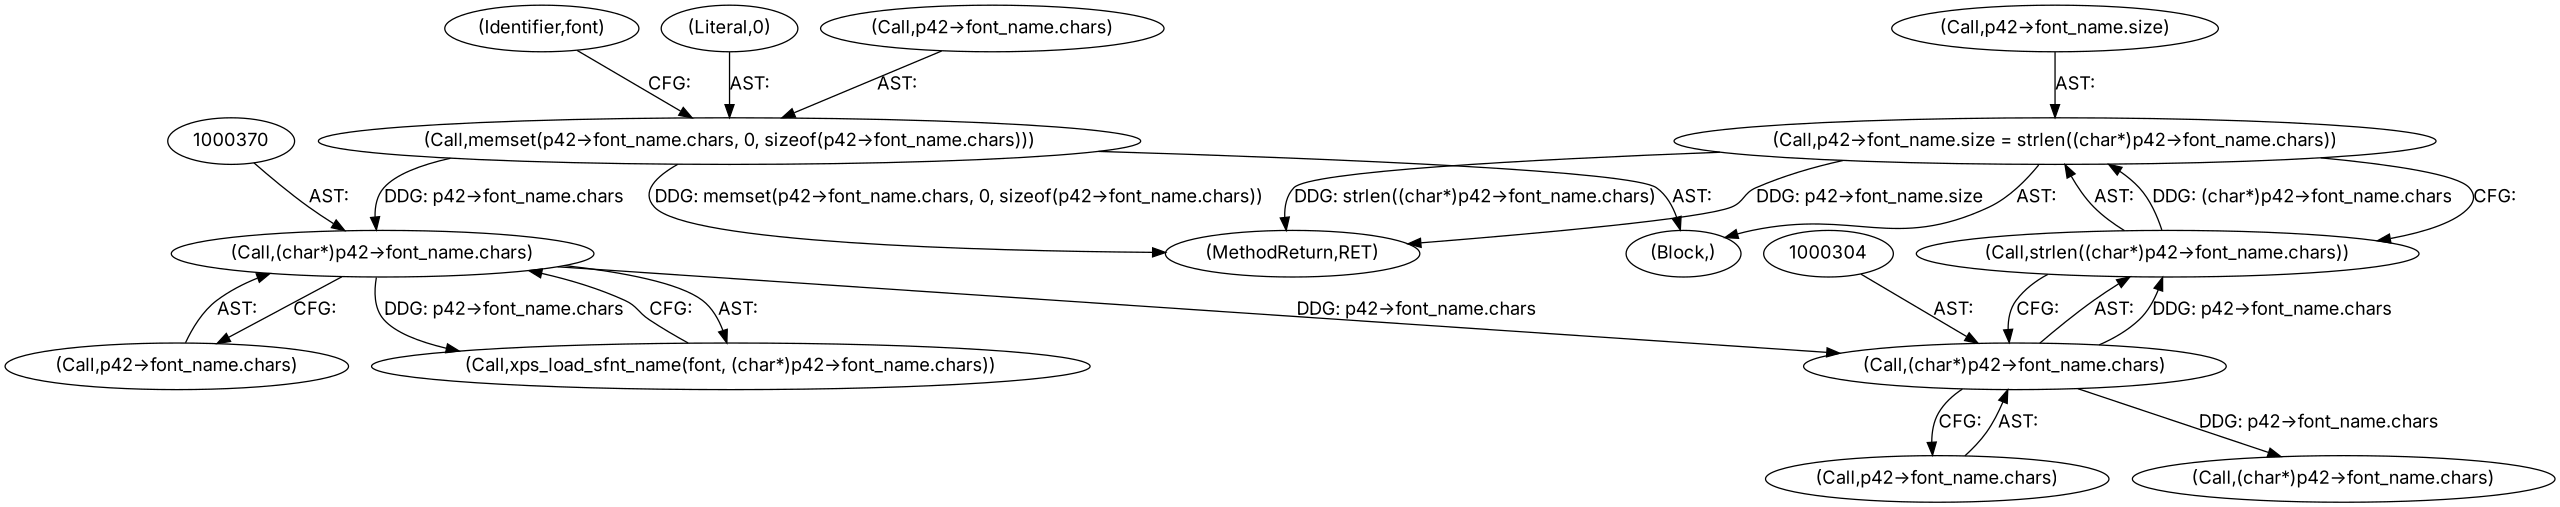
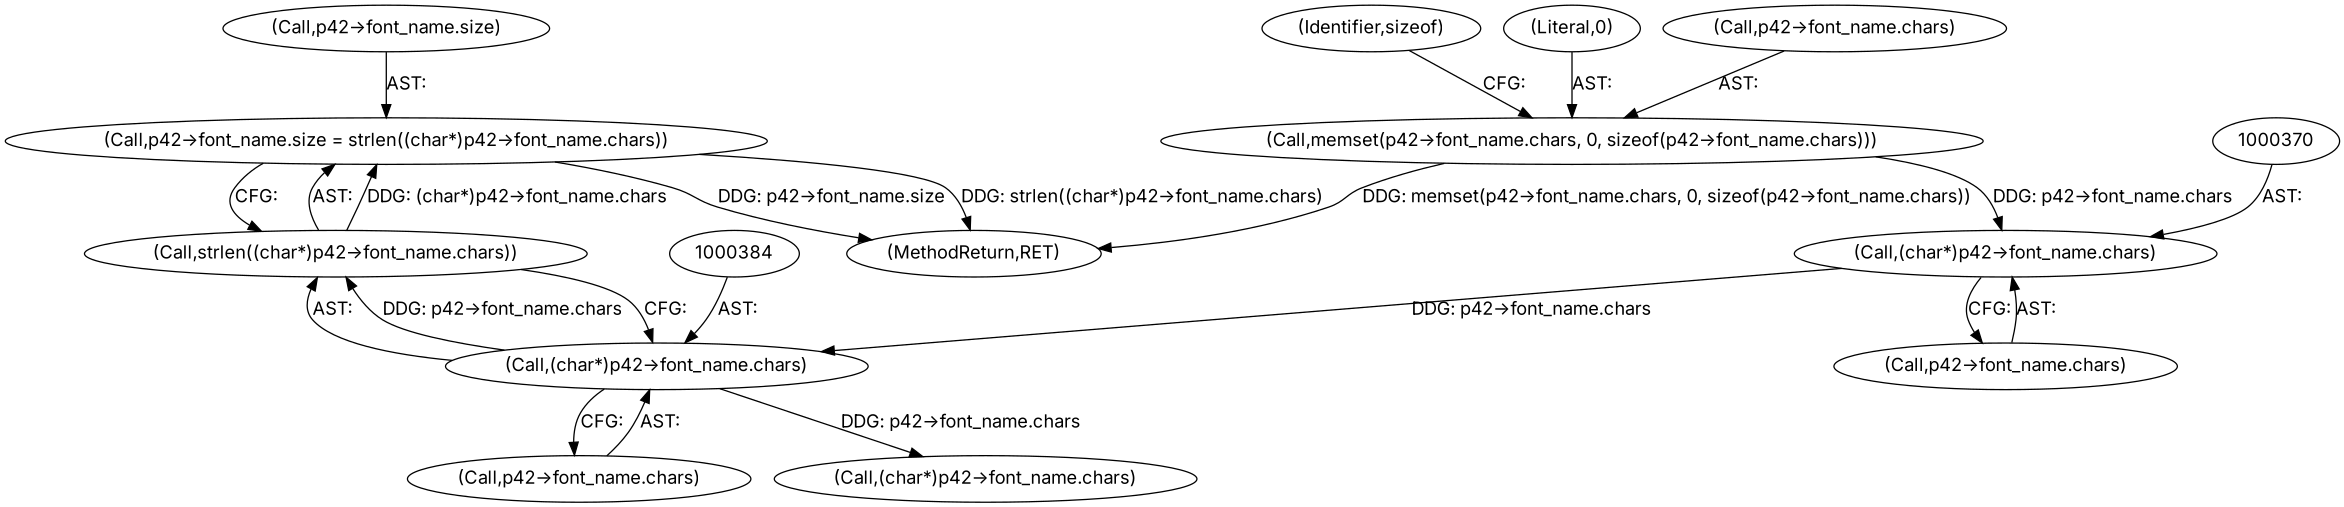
node "(Identifier,font)": label "(Identifier,font)" -> "(Identifier,sizeof)"
node "(Block,)": removed
node "1000304": label "1000304" -> "1000384"
node "(Call,xps_load_sfnt_name(font, (char*)p42->font_name.chars))": removed
